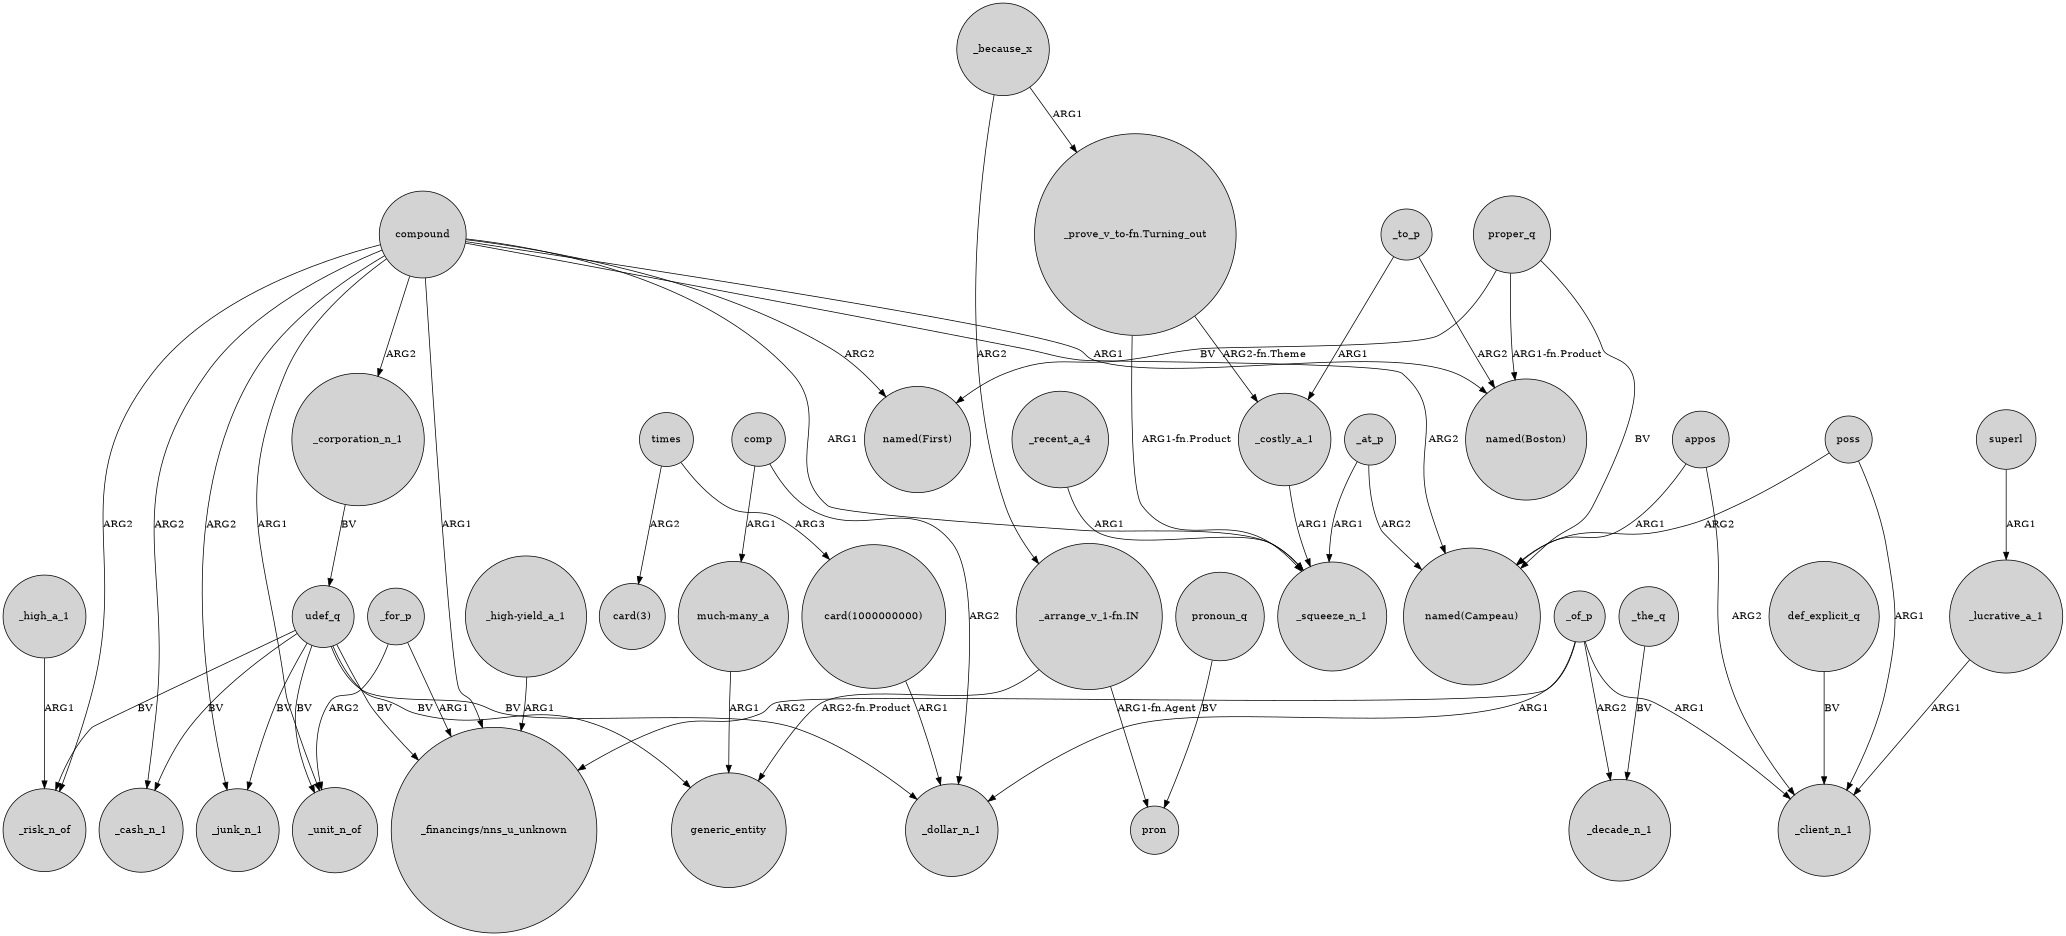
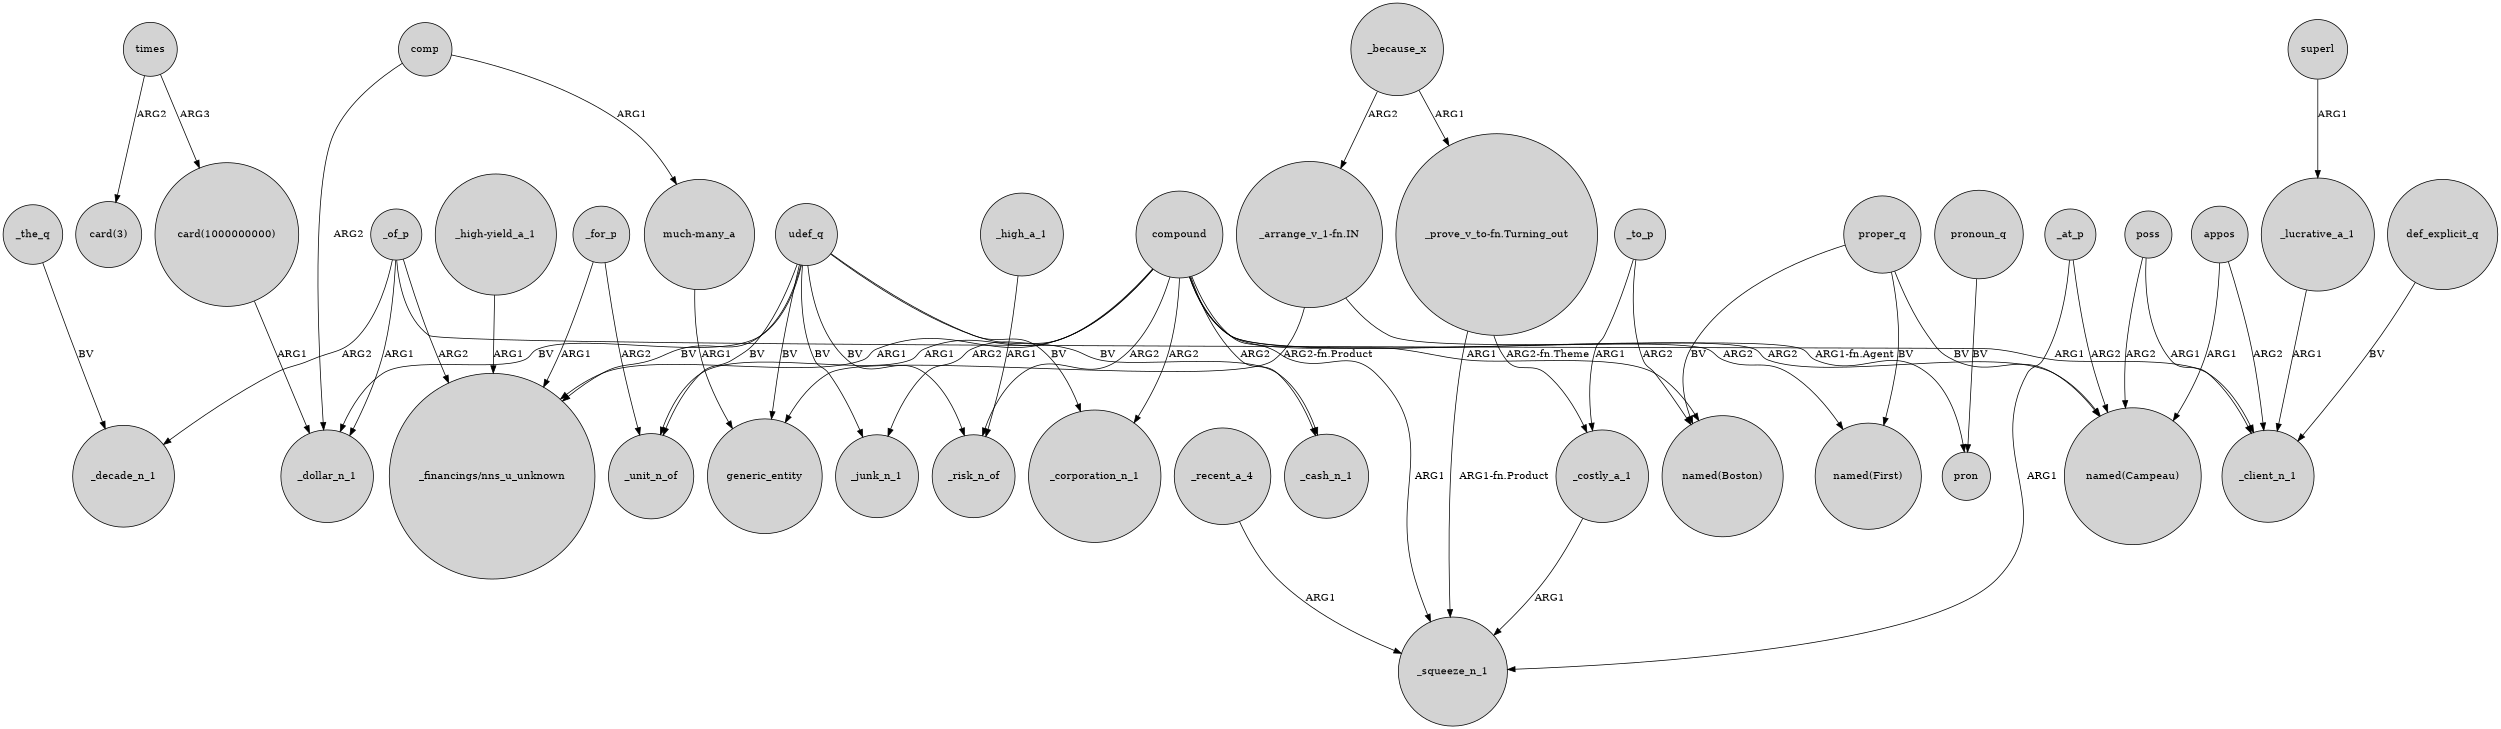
edge "proper_q" -> "named(Boston)": label "ARG1-fn.Product" -> "BV"
edge "_corporation_n_1" -> "udef_q": reversed
